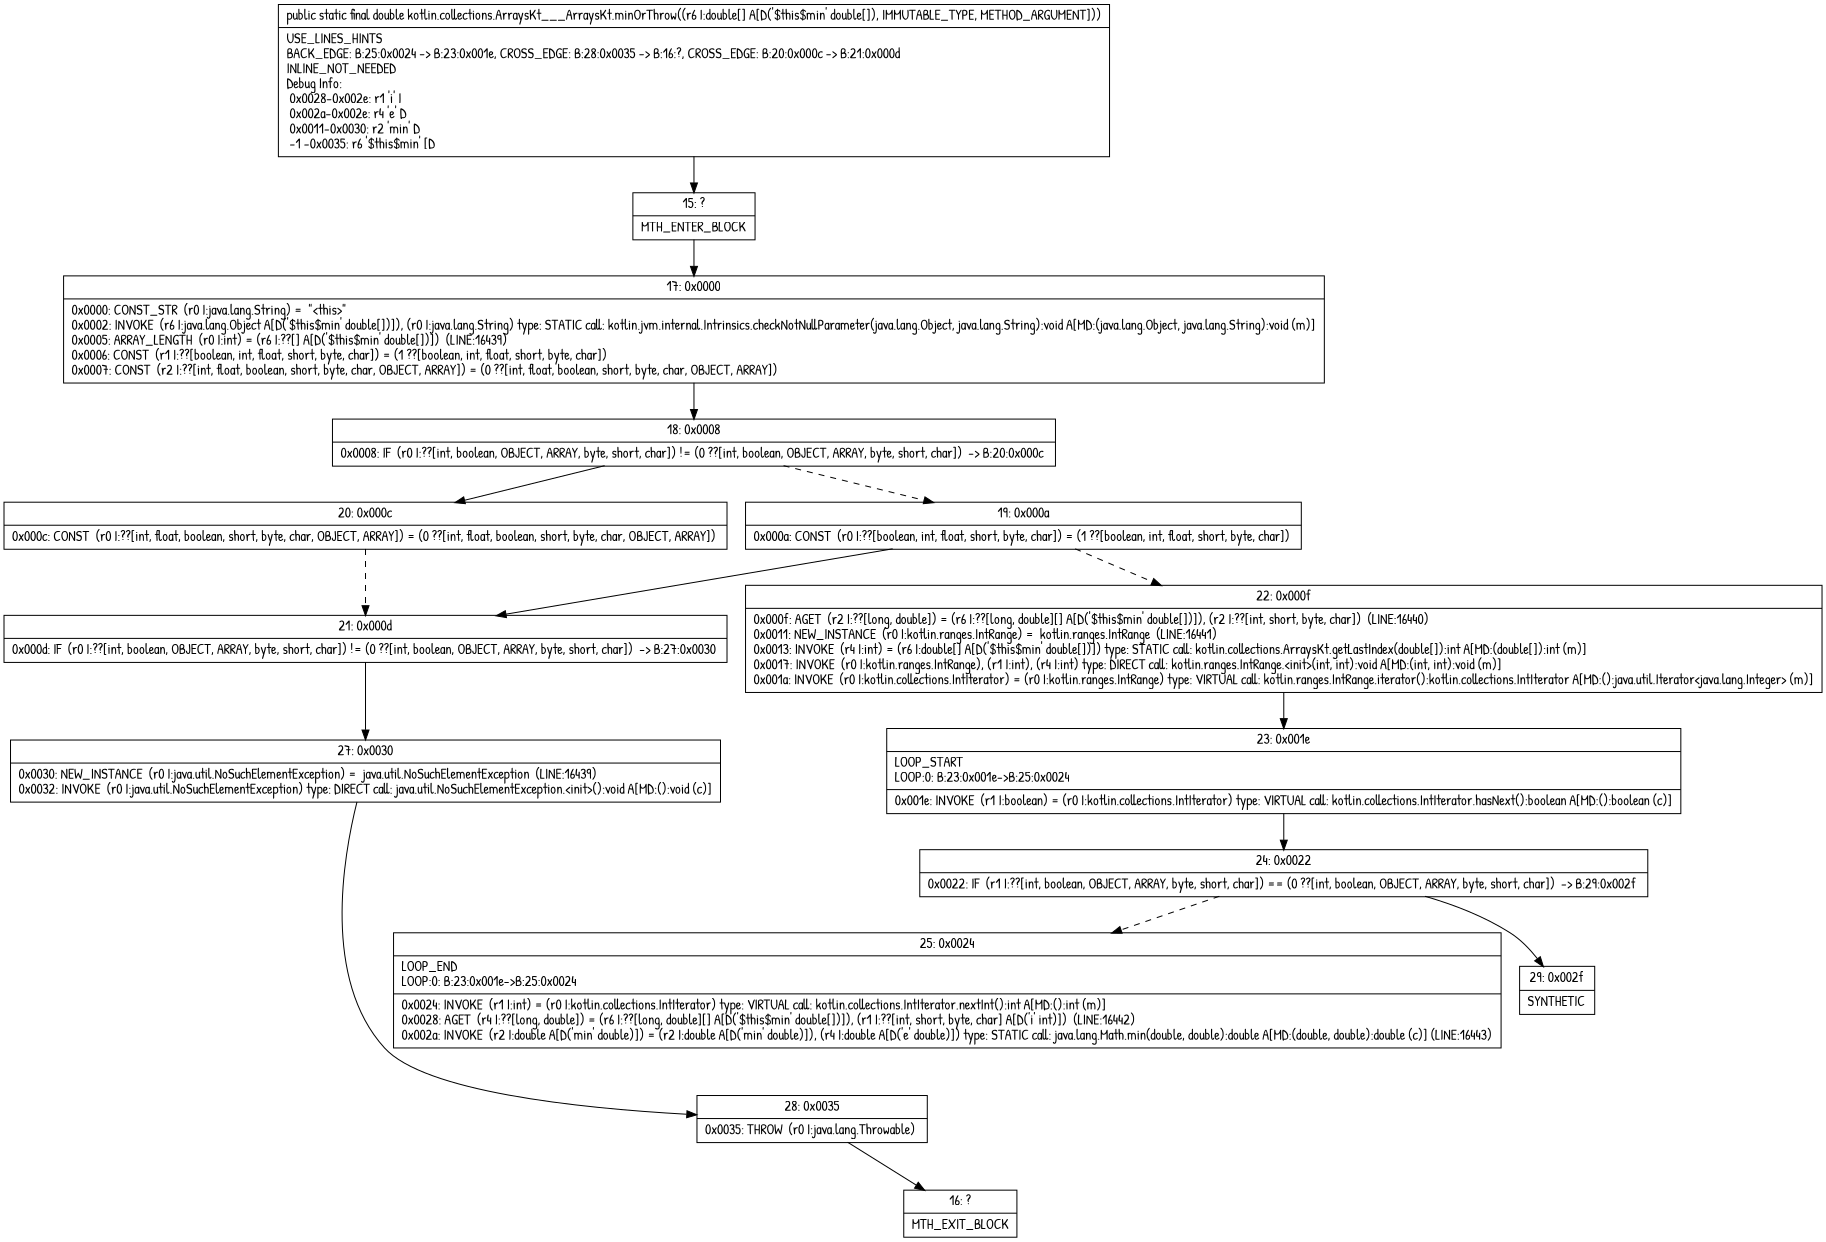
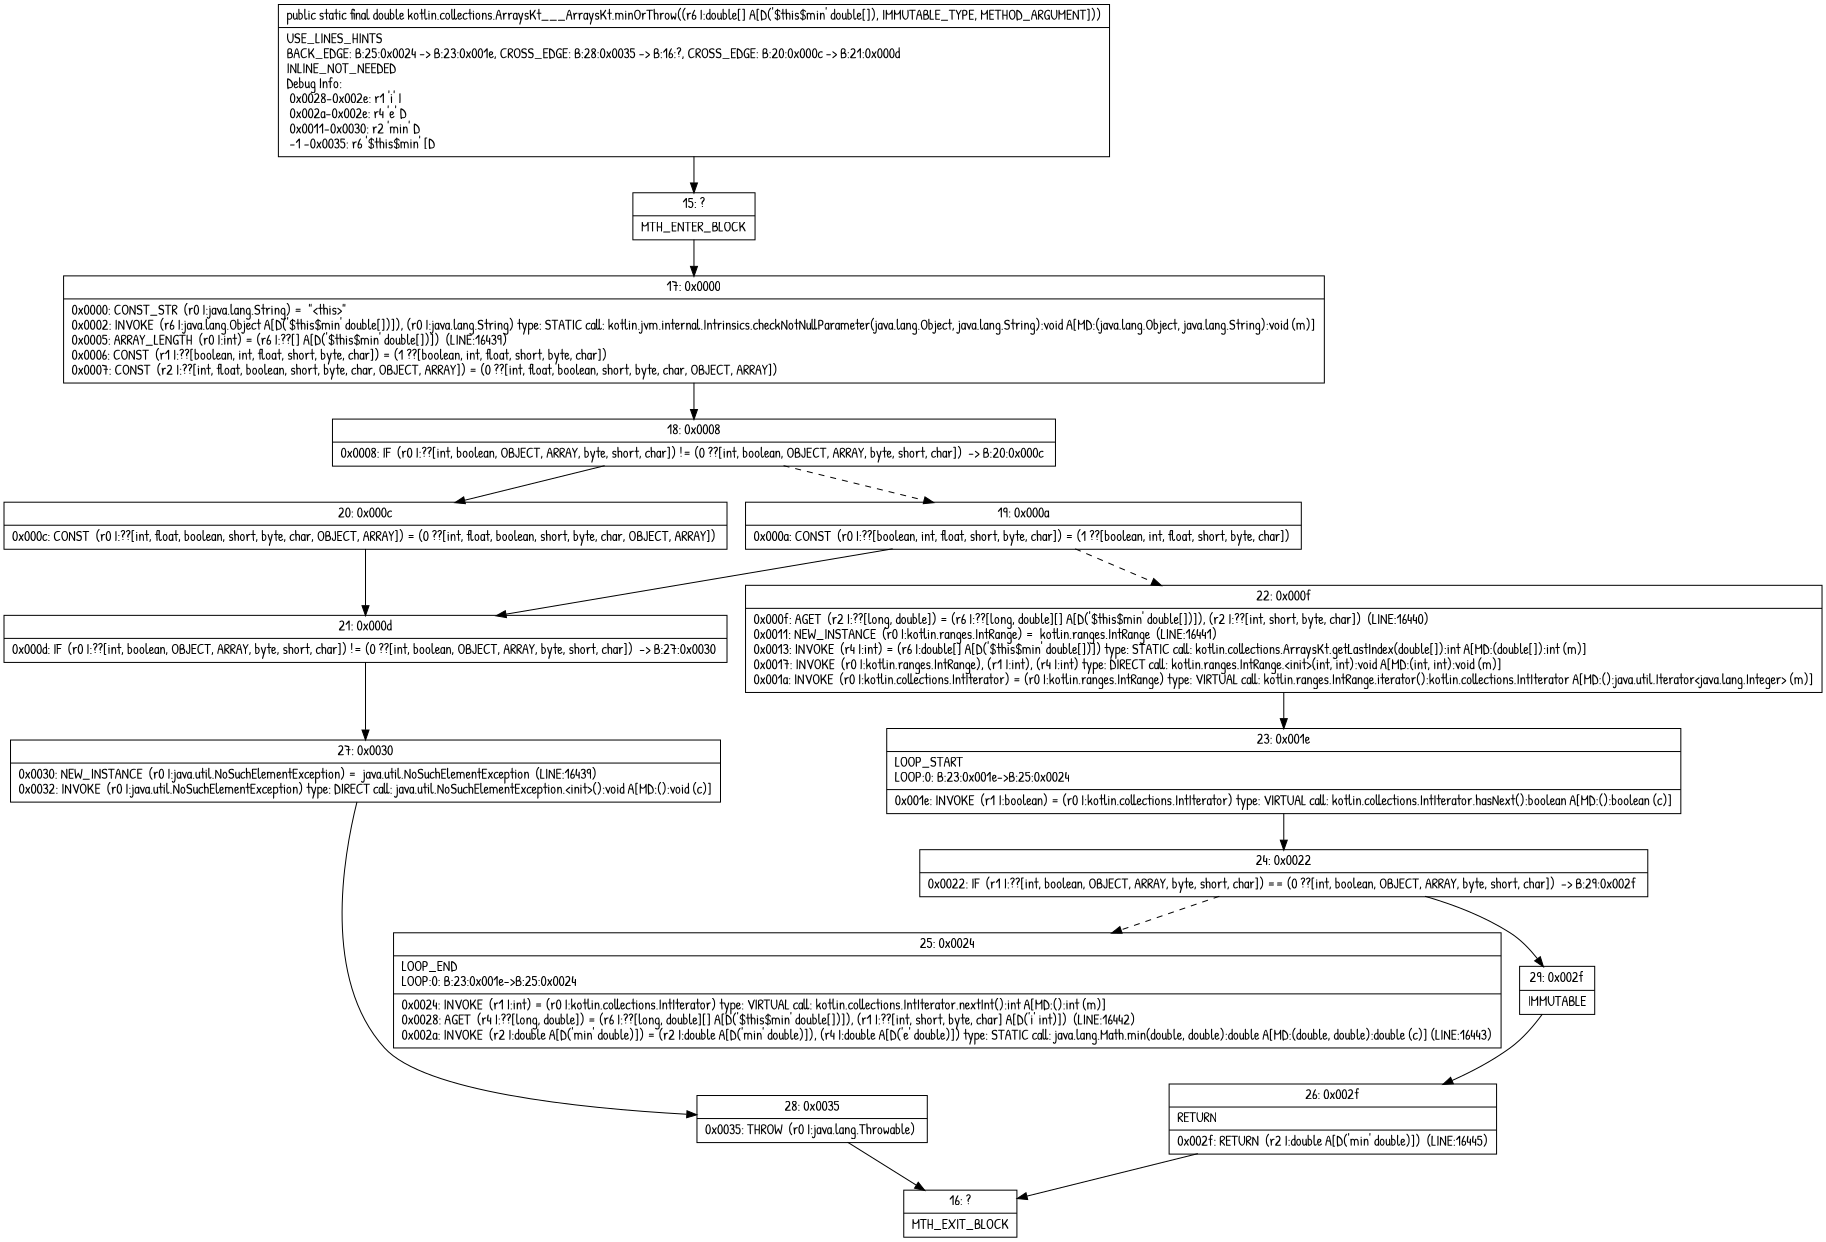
edge "20: 0x000c" -> "21: 0x000d": style dashed -> solid
node "29: 0x002f": text "SYNTHETIC" -> "IMMUTABLE"
node "26: 0x002f": added
